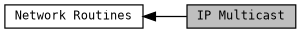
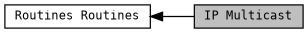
node "Network Routines": label "Network Routines" -> "Routines Routines"
